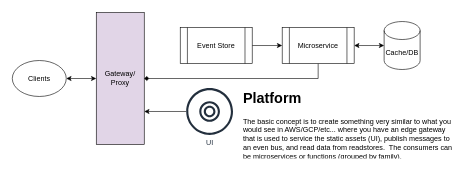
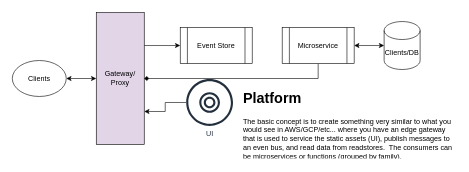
edge "Gateway/ Proxy" -> "Event Store": added
edge "Event Store" -> "Microservice": removed
node "Cache/DB": label "Cache/DB" -> "Clients/DB"
node "UI": moved (210, 111) -> (210, 102)
